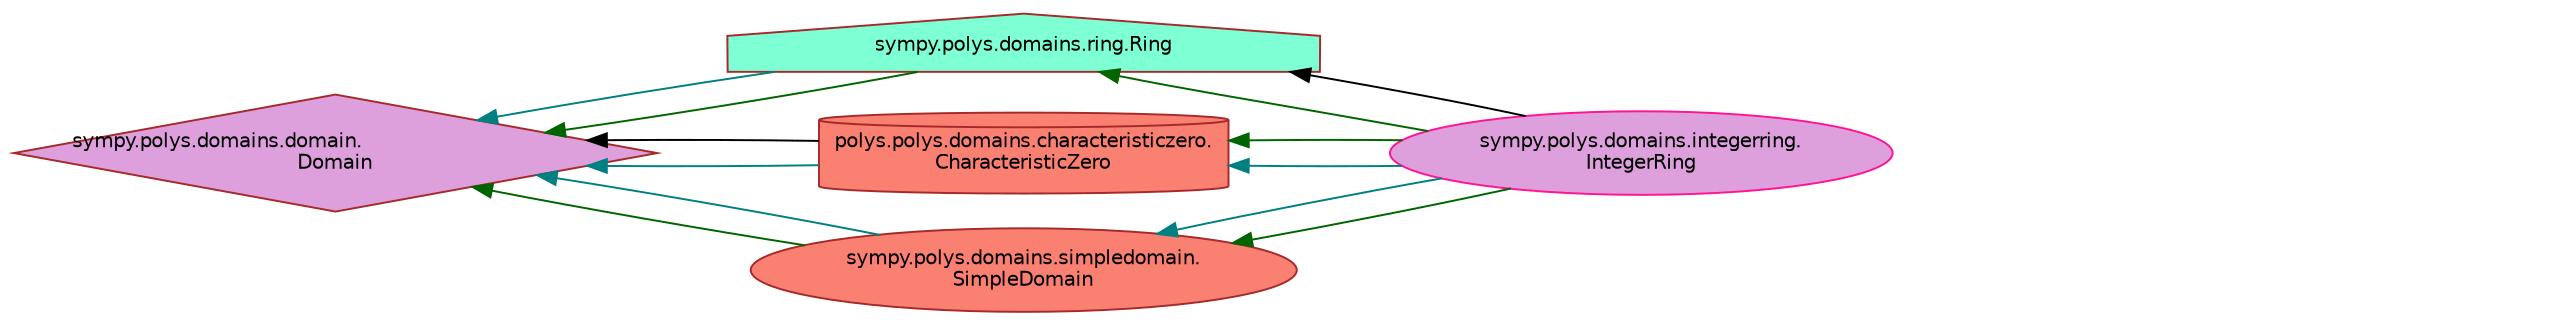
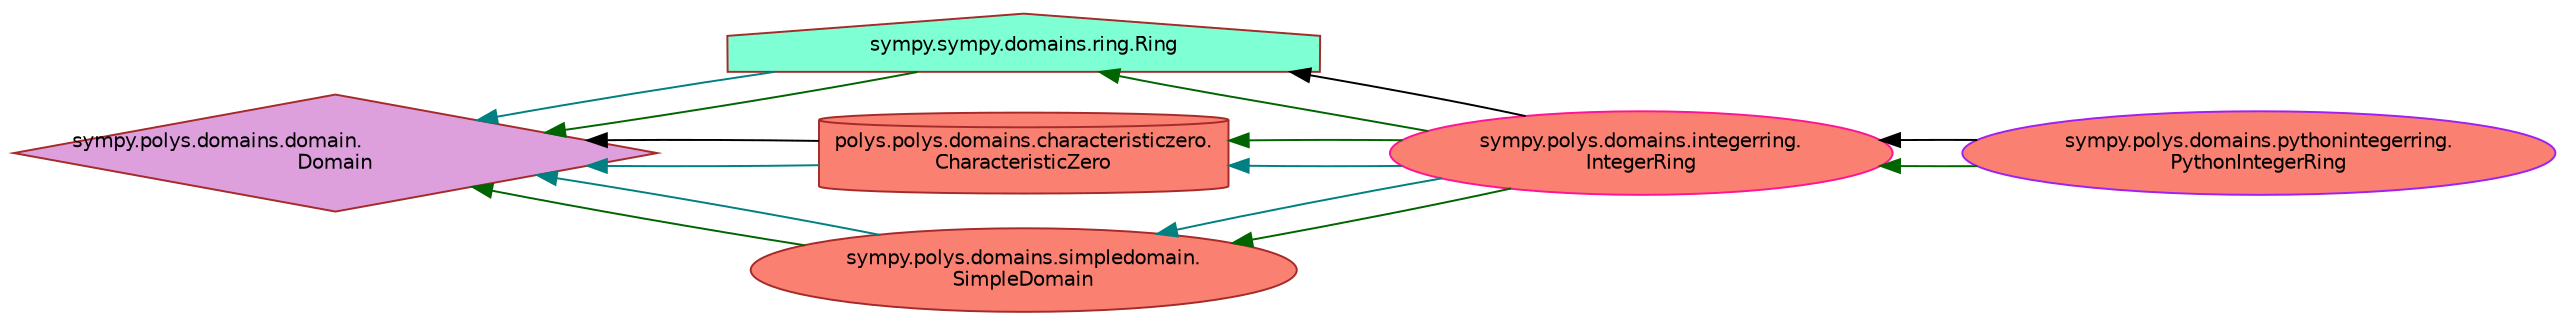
node "sympy.polys.domains.ring.Ring": label "sympy.polys.domains.ring.Ring" -> "sympy.sympy.domains.ring.Ring"
node "sympy.polys.domains.integerring. IntegerRing": fillcolor plum -> salmon
node "sympy.polys.domains.pythonintegerring. PythonIntegerRing": added
